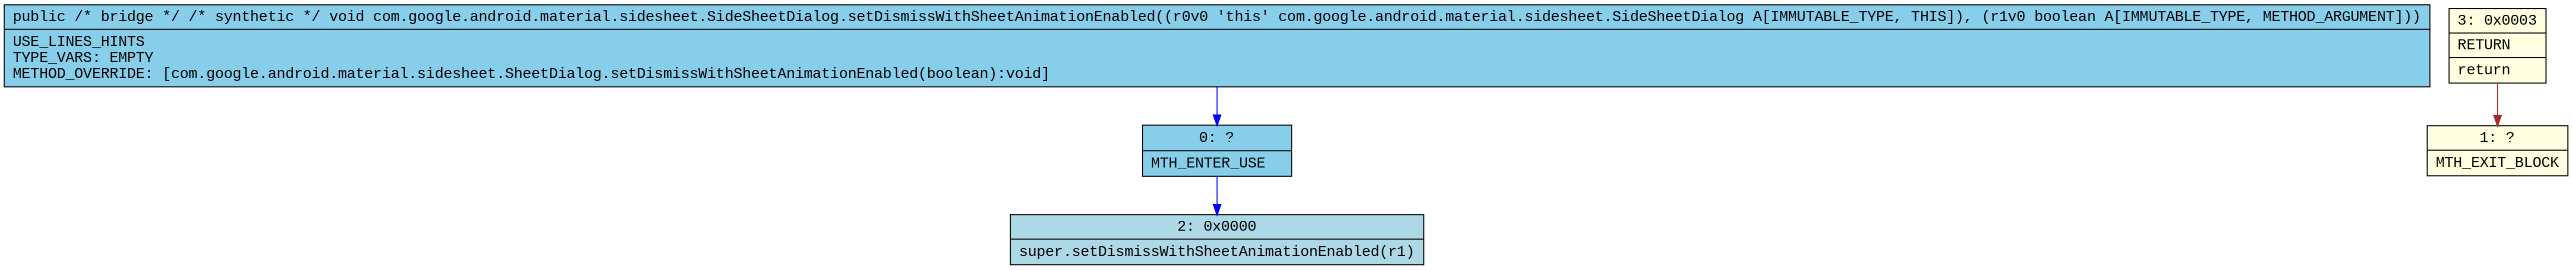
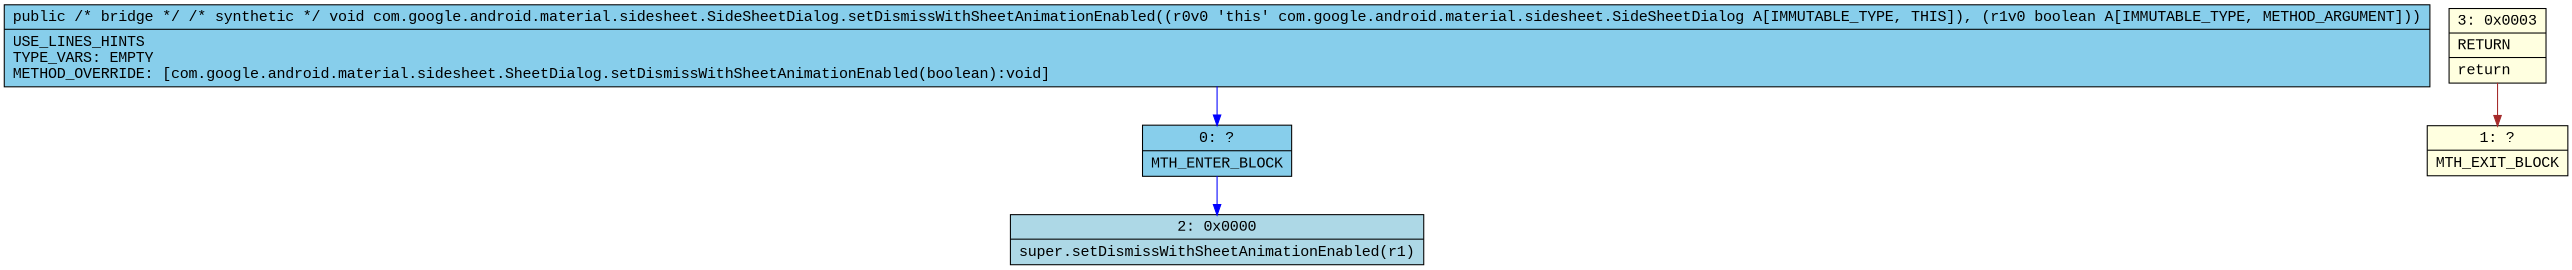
node "0: ?": text "MTH_ENTER_USE" -> "MTH_ENTER_BLOCK"
